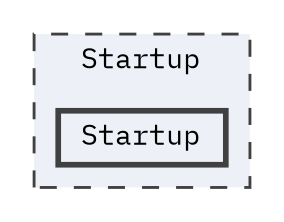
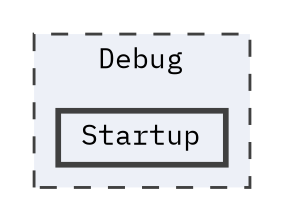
cluster "Startup": label "Startup" -> "Debug"
